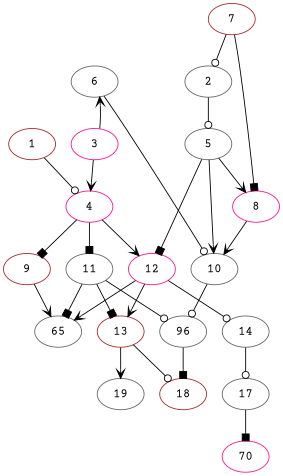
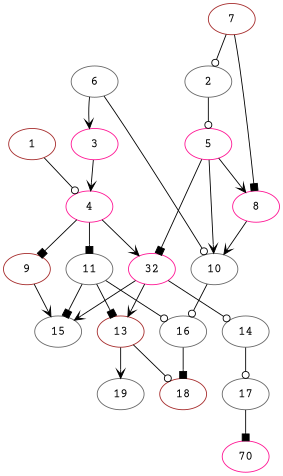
edge "3" -> "6": reversed
node "5": color gray40 -> deeppink
node "12": label "12" -> "32"
node "65": label "65" -> "15"
node "96": label "96" -> "16"
